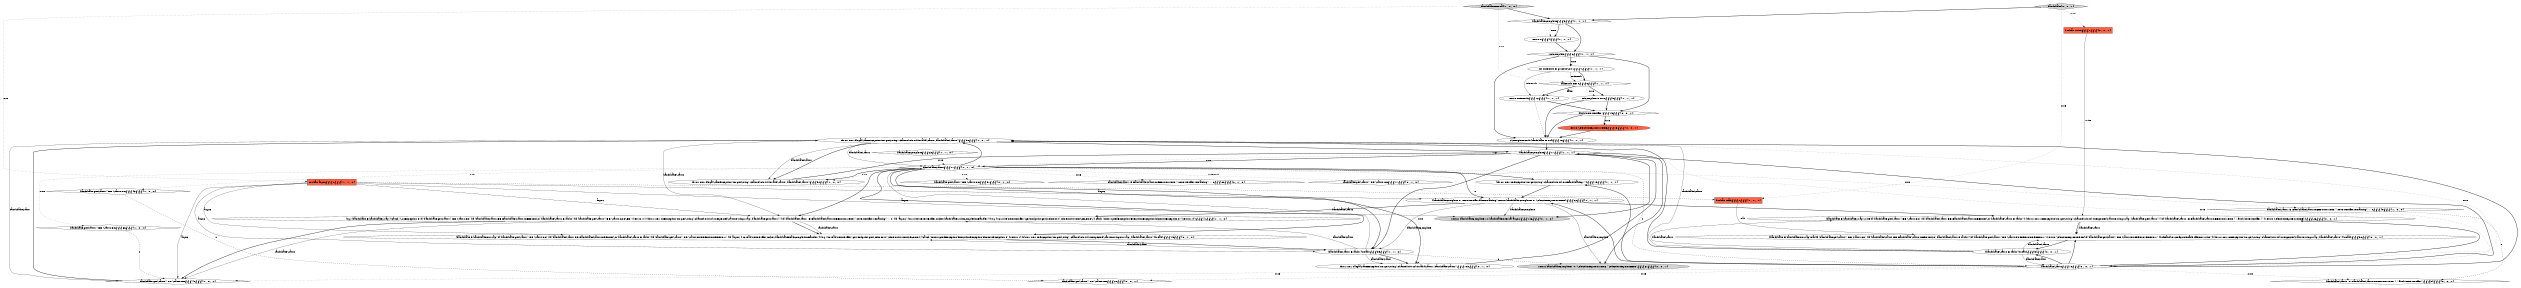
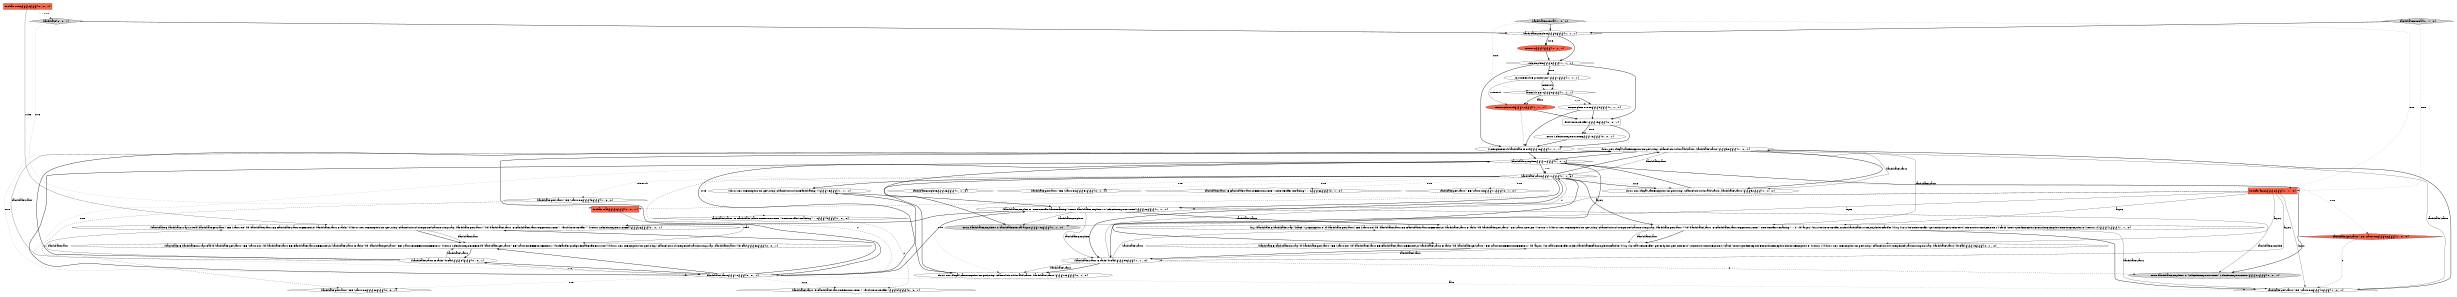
edge "handshake['0', '0', '1']" -> "boolean write@@@2@@@['0', '0', '1']": reversed
node "handshakeInternal['0', '1', '0']": added
node "return 0@@@4@@@['1', '1', '1']": fillcolor white -> tomato
node "return sniResult@@@12@@@['1', '1', '1']": fillcolor white -> tomato
node "!flush(netOutBuffer)@@@15@@@['0', '0', '1']": shape diamond -> box
node "return SelectionKey.OP_WRITE@@@15@@@['0', '0', '1']": fillcolor tomato -> white
edge "handshakeComplete@@@23@@@['1', '1', '0']" -> "handshakeStatus@@@17@@@['1', '1', '0']": reversed
edge "handshakeStatus@@@17@@@['1', '1', '0']" -> "handshake.getStatus() == Status.OK@@@43@@@['1', '0', '0']": label "true" -> "sniResult"
edge "handshakeStatus@@@17@@@['1', '1', '0']" -> "handshake.getStatus() == Status.OK@@@77@@@['0', '1', '0']": label "sniResult" -> "true"
node "handshake.getStatus() == Status.OK@@@66@@@['1', '0', '0']": fillcolor white -> tomato
edge "{handshakeStatus = tasks()break}@@@54@@@['0', '0', '1']" -> "handshakeStatus@@@18@@@['0', '0', '1']": label "handshakeStatus" -> "true"
edge "handshakeStatus@@@18@@@['0', '0', '1']" -> "handshake.getStatus() == Status.OK@@@40@@@['1', '0', '1']": label "true" -> "false"
